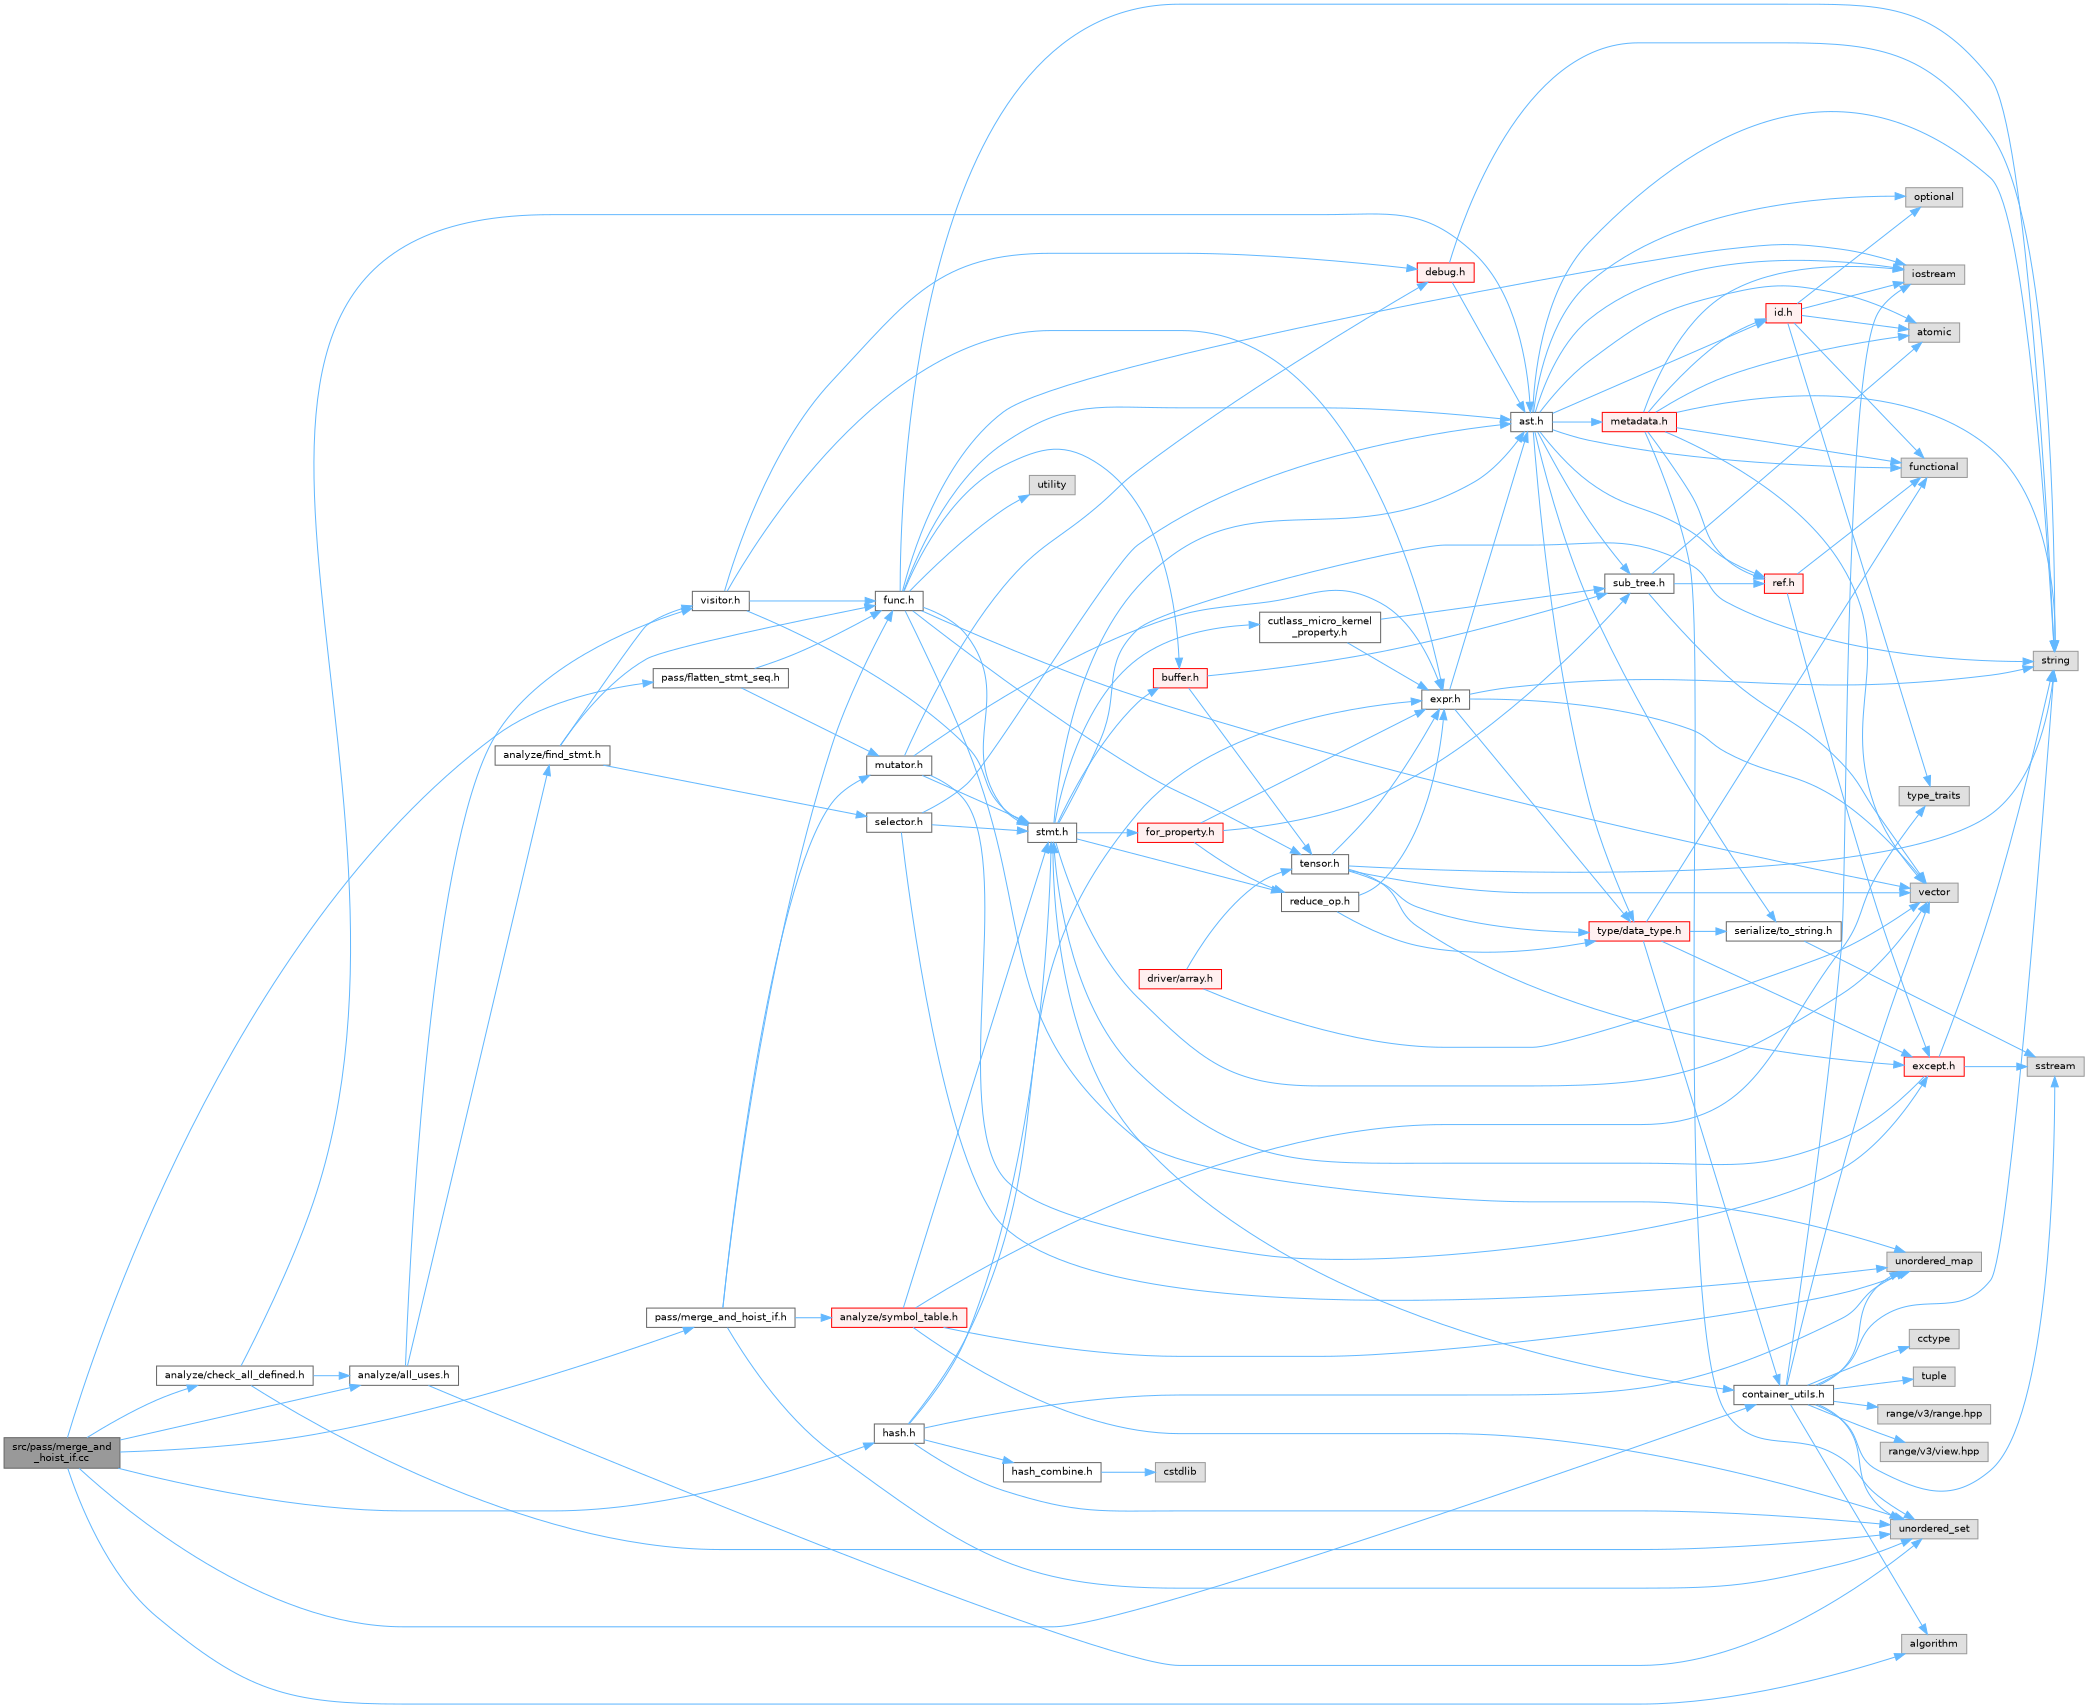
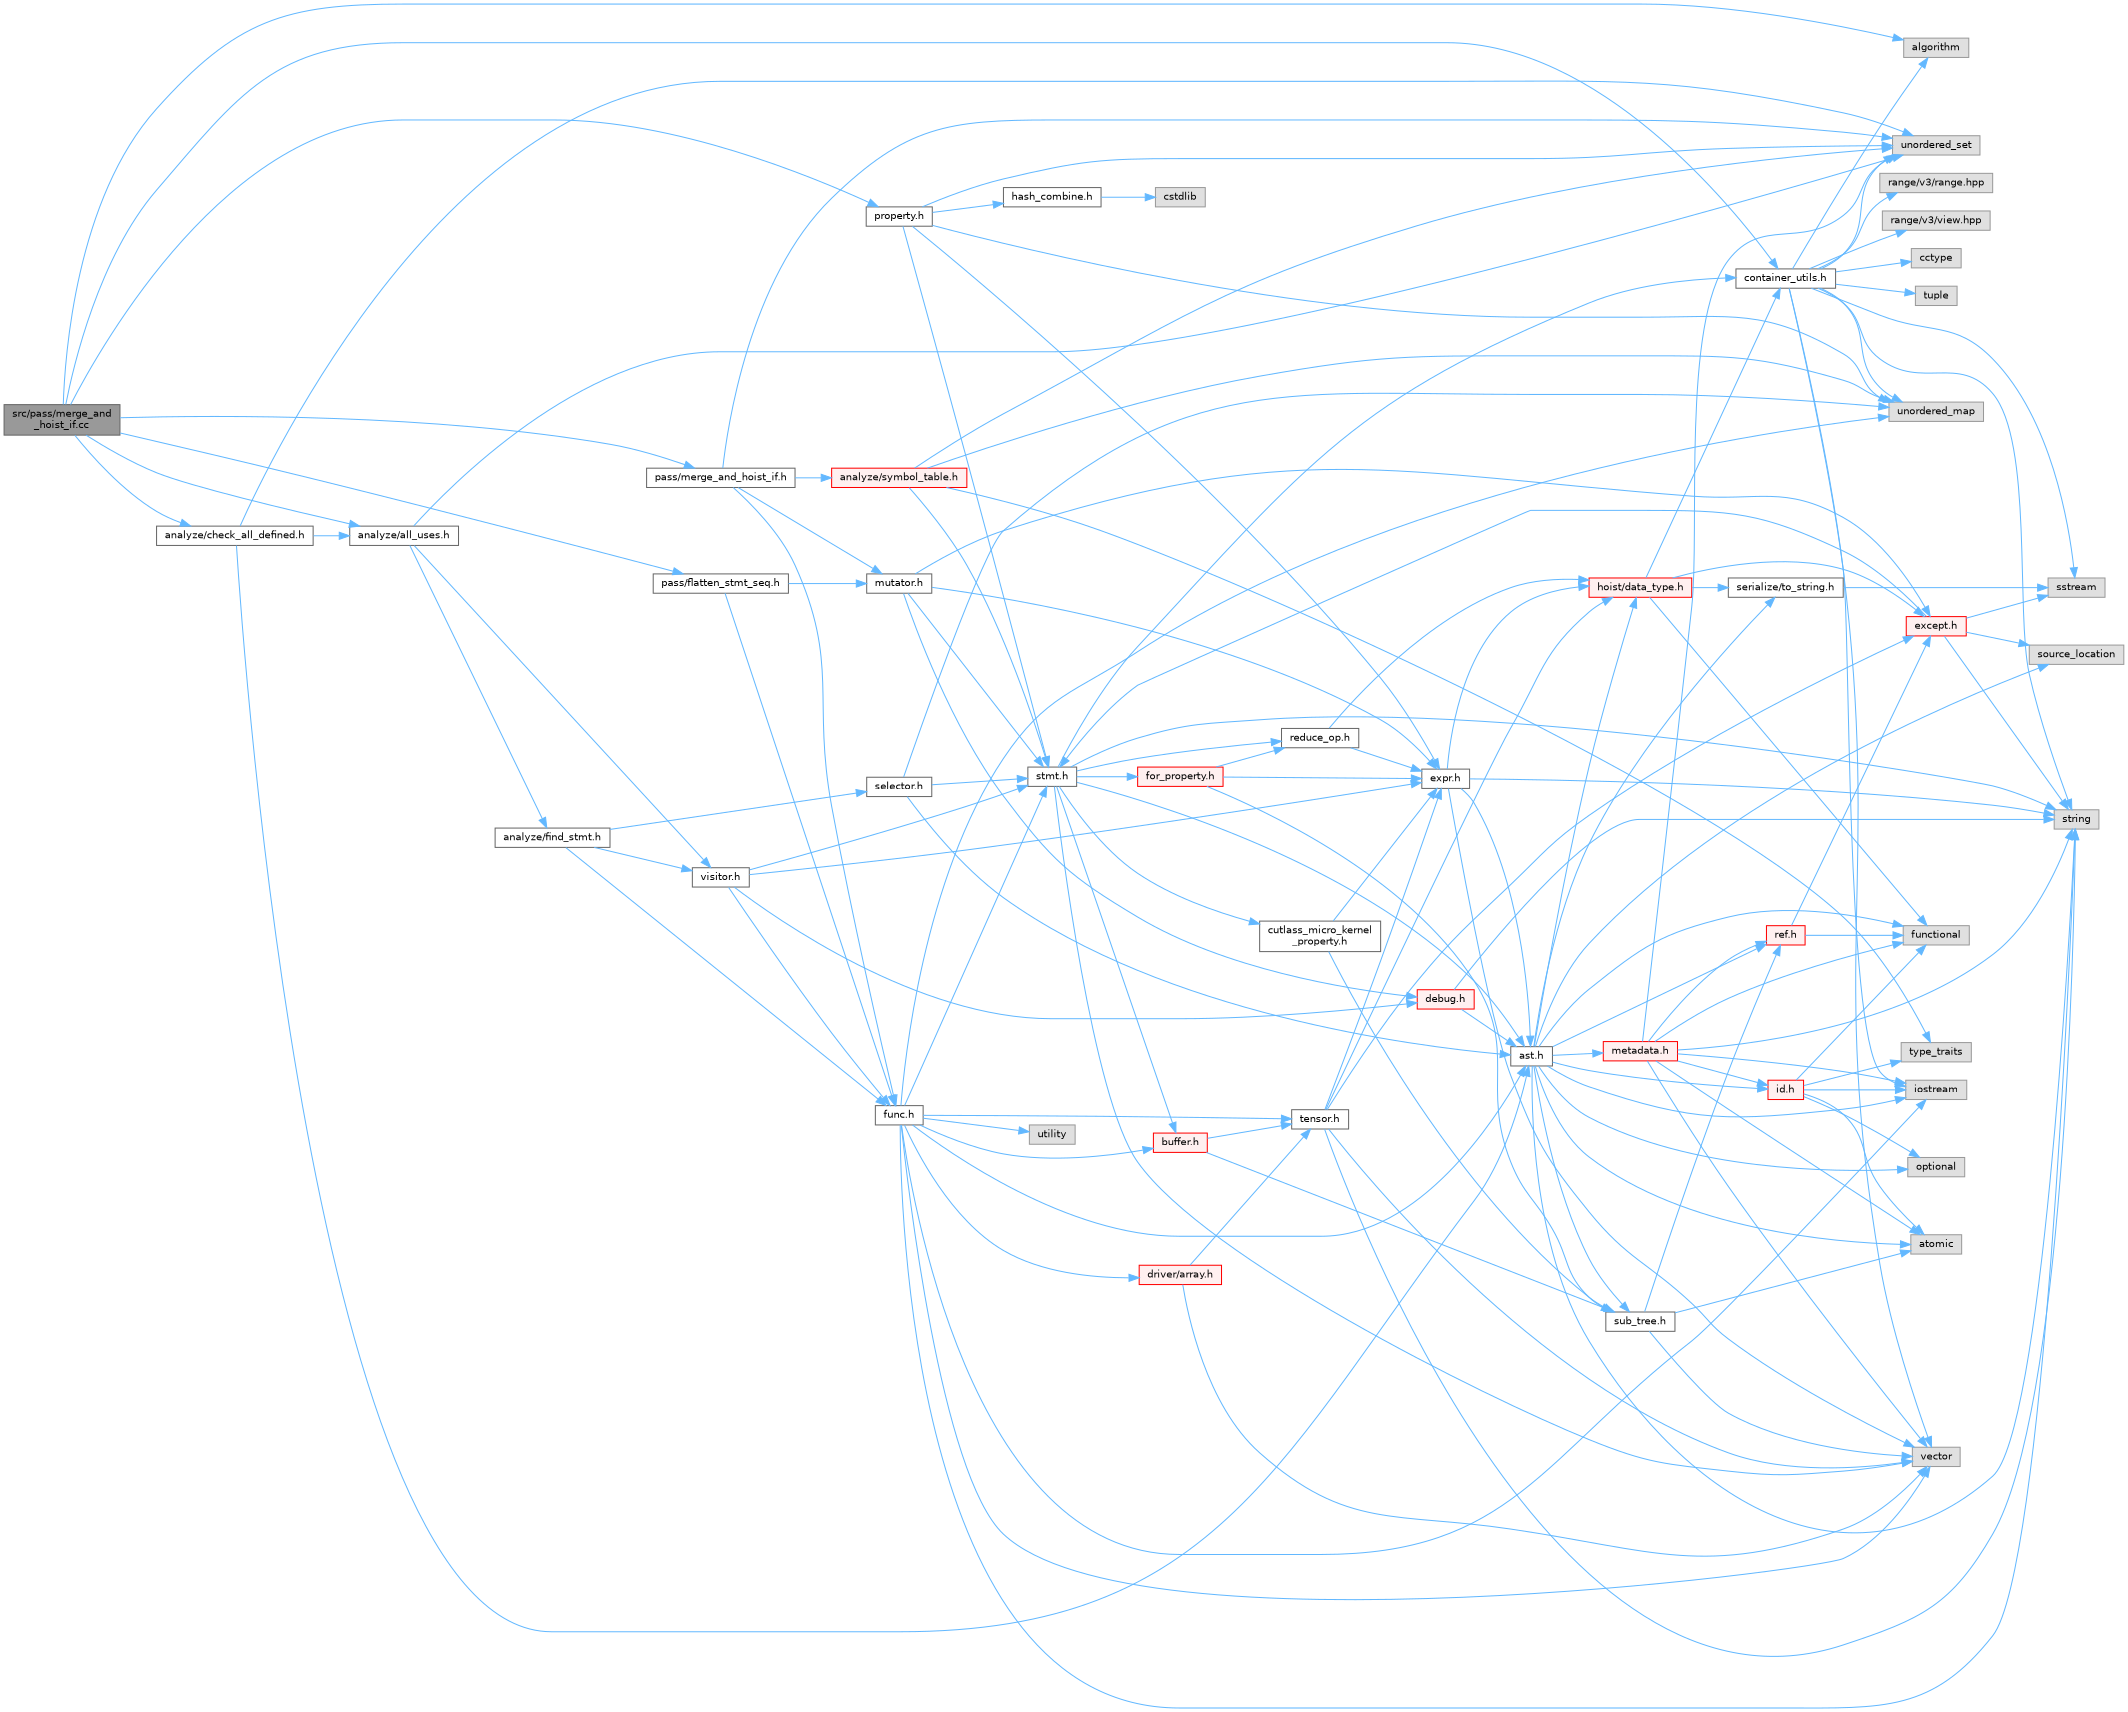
node "source_location": added
node "type/data_type.h": label "type/data_type.h" -> "hoist/data_type.h"
edge "func.h" -> "driver/array.h": added
node "hash.h": label "hash.h" -> "property.h"
